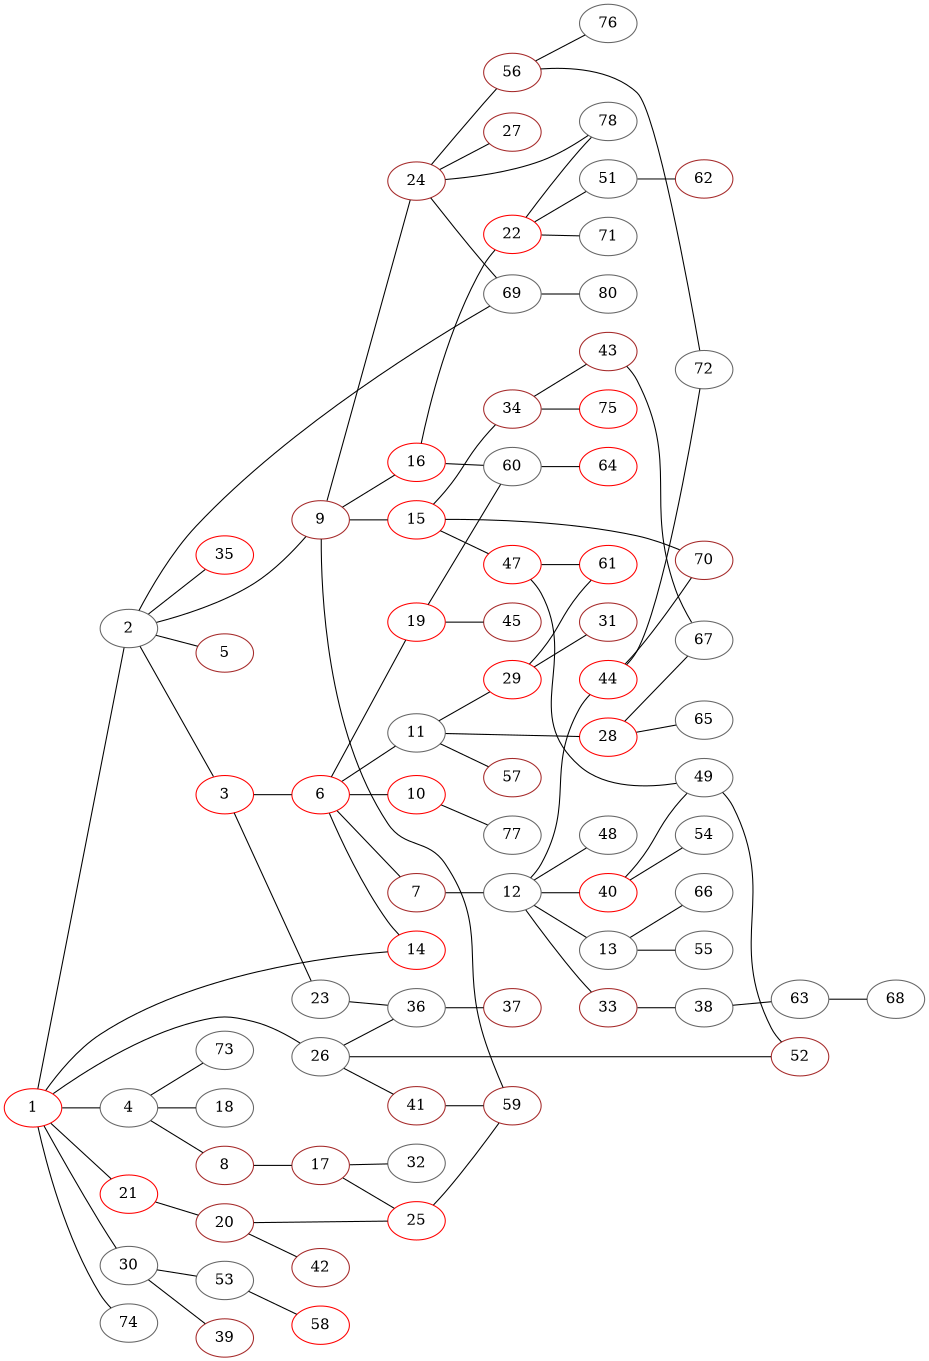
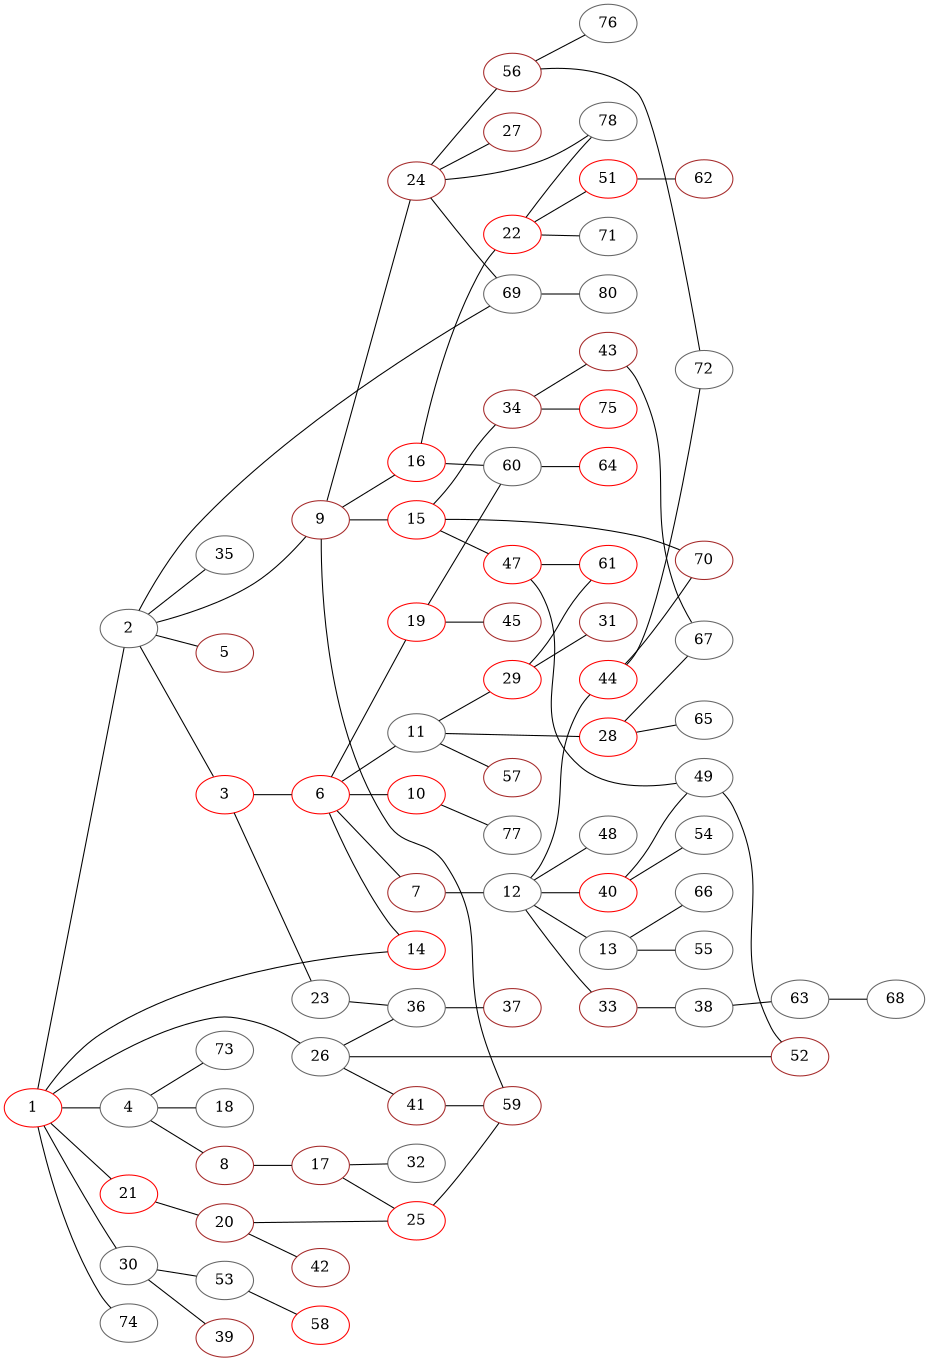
node "51": color gray40 -> red
node "35": color red -> gray40
